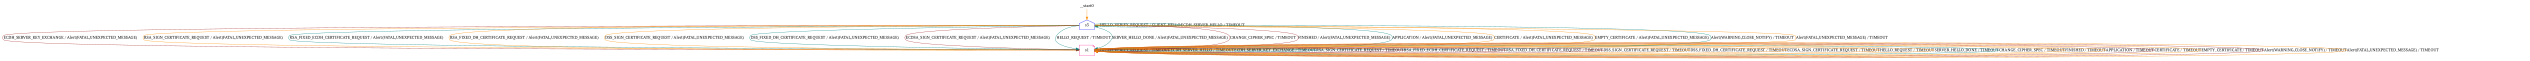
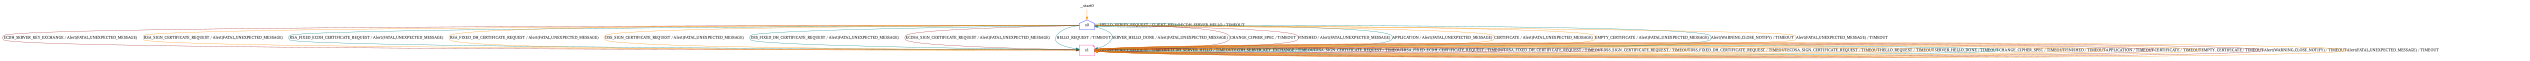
node "s3": label "s3" -> "s0"
